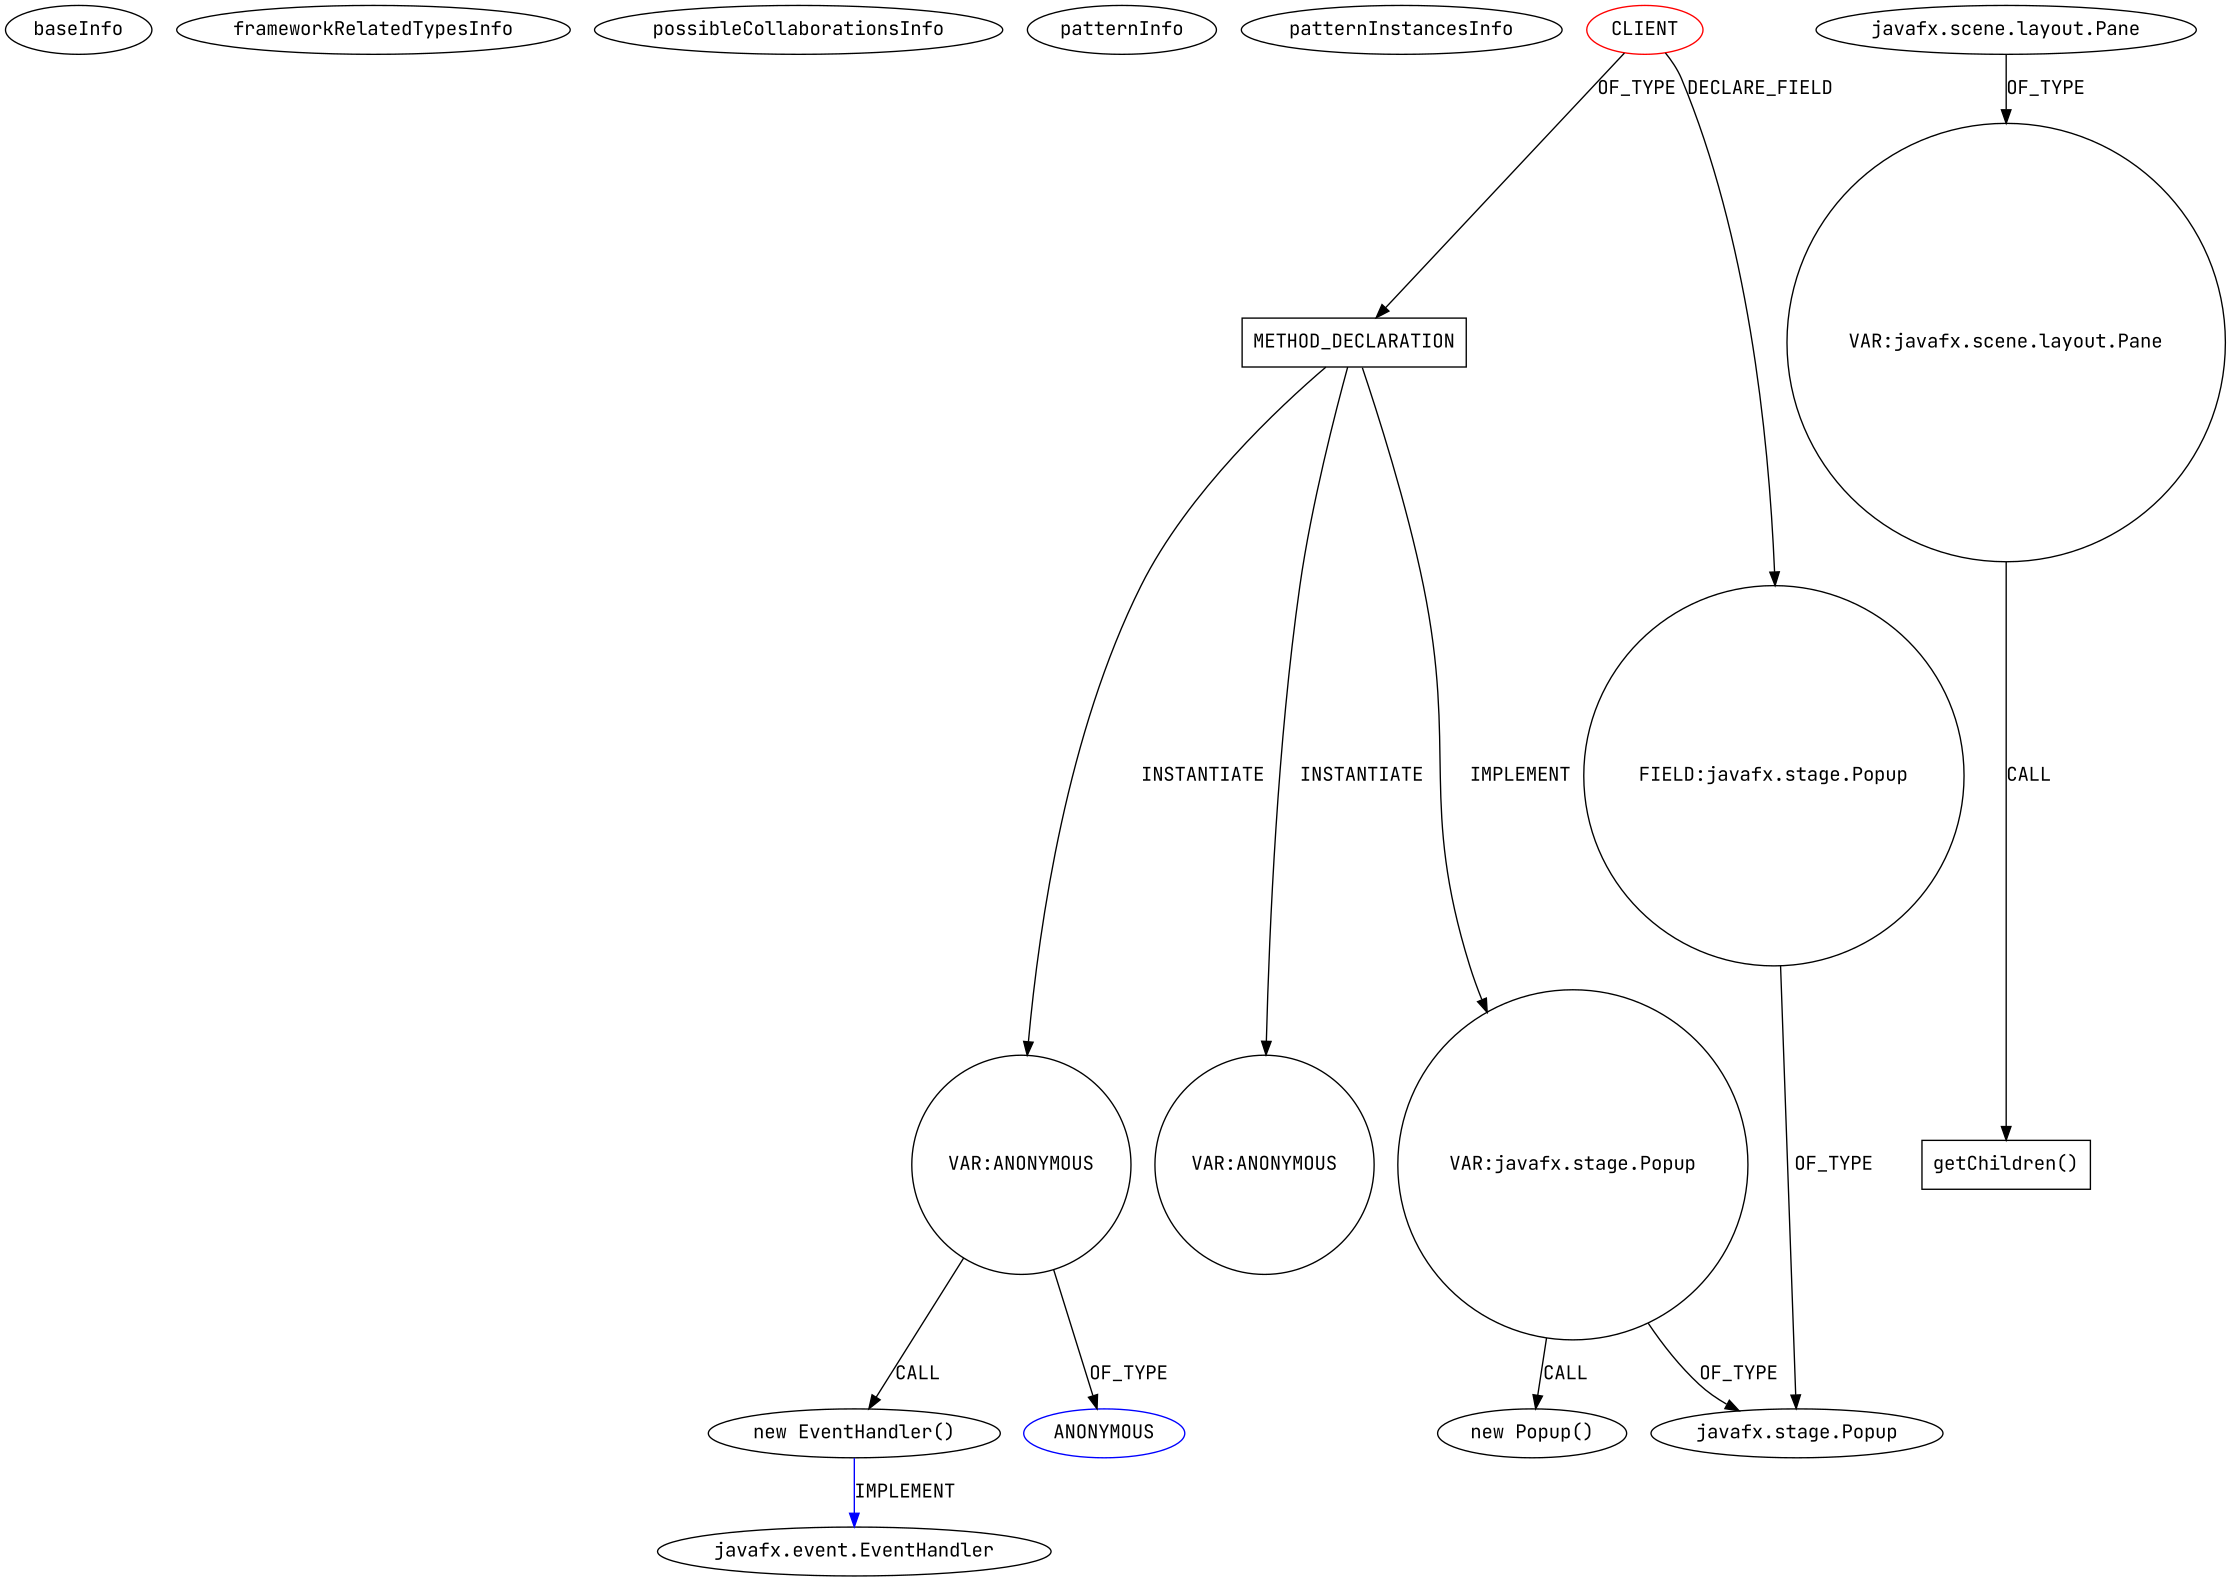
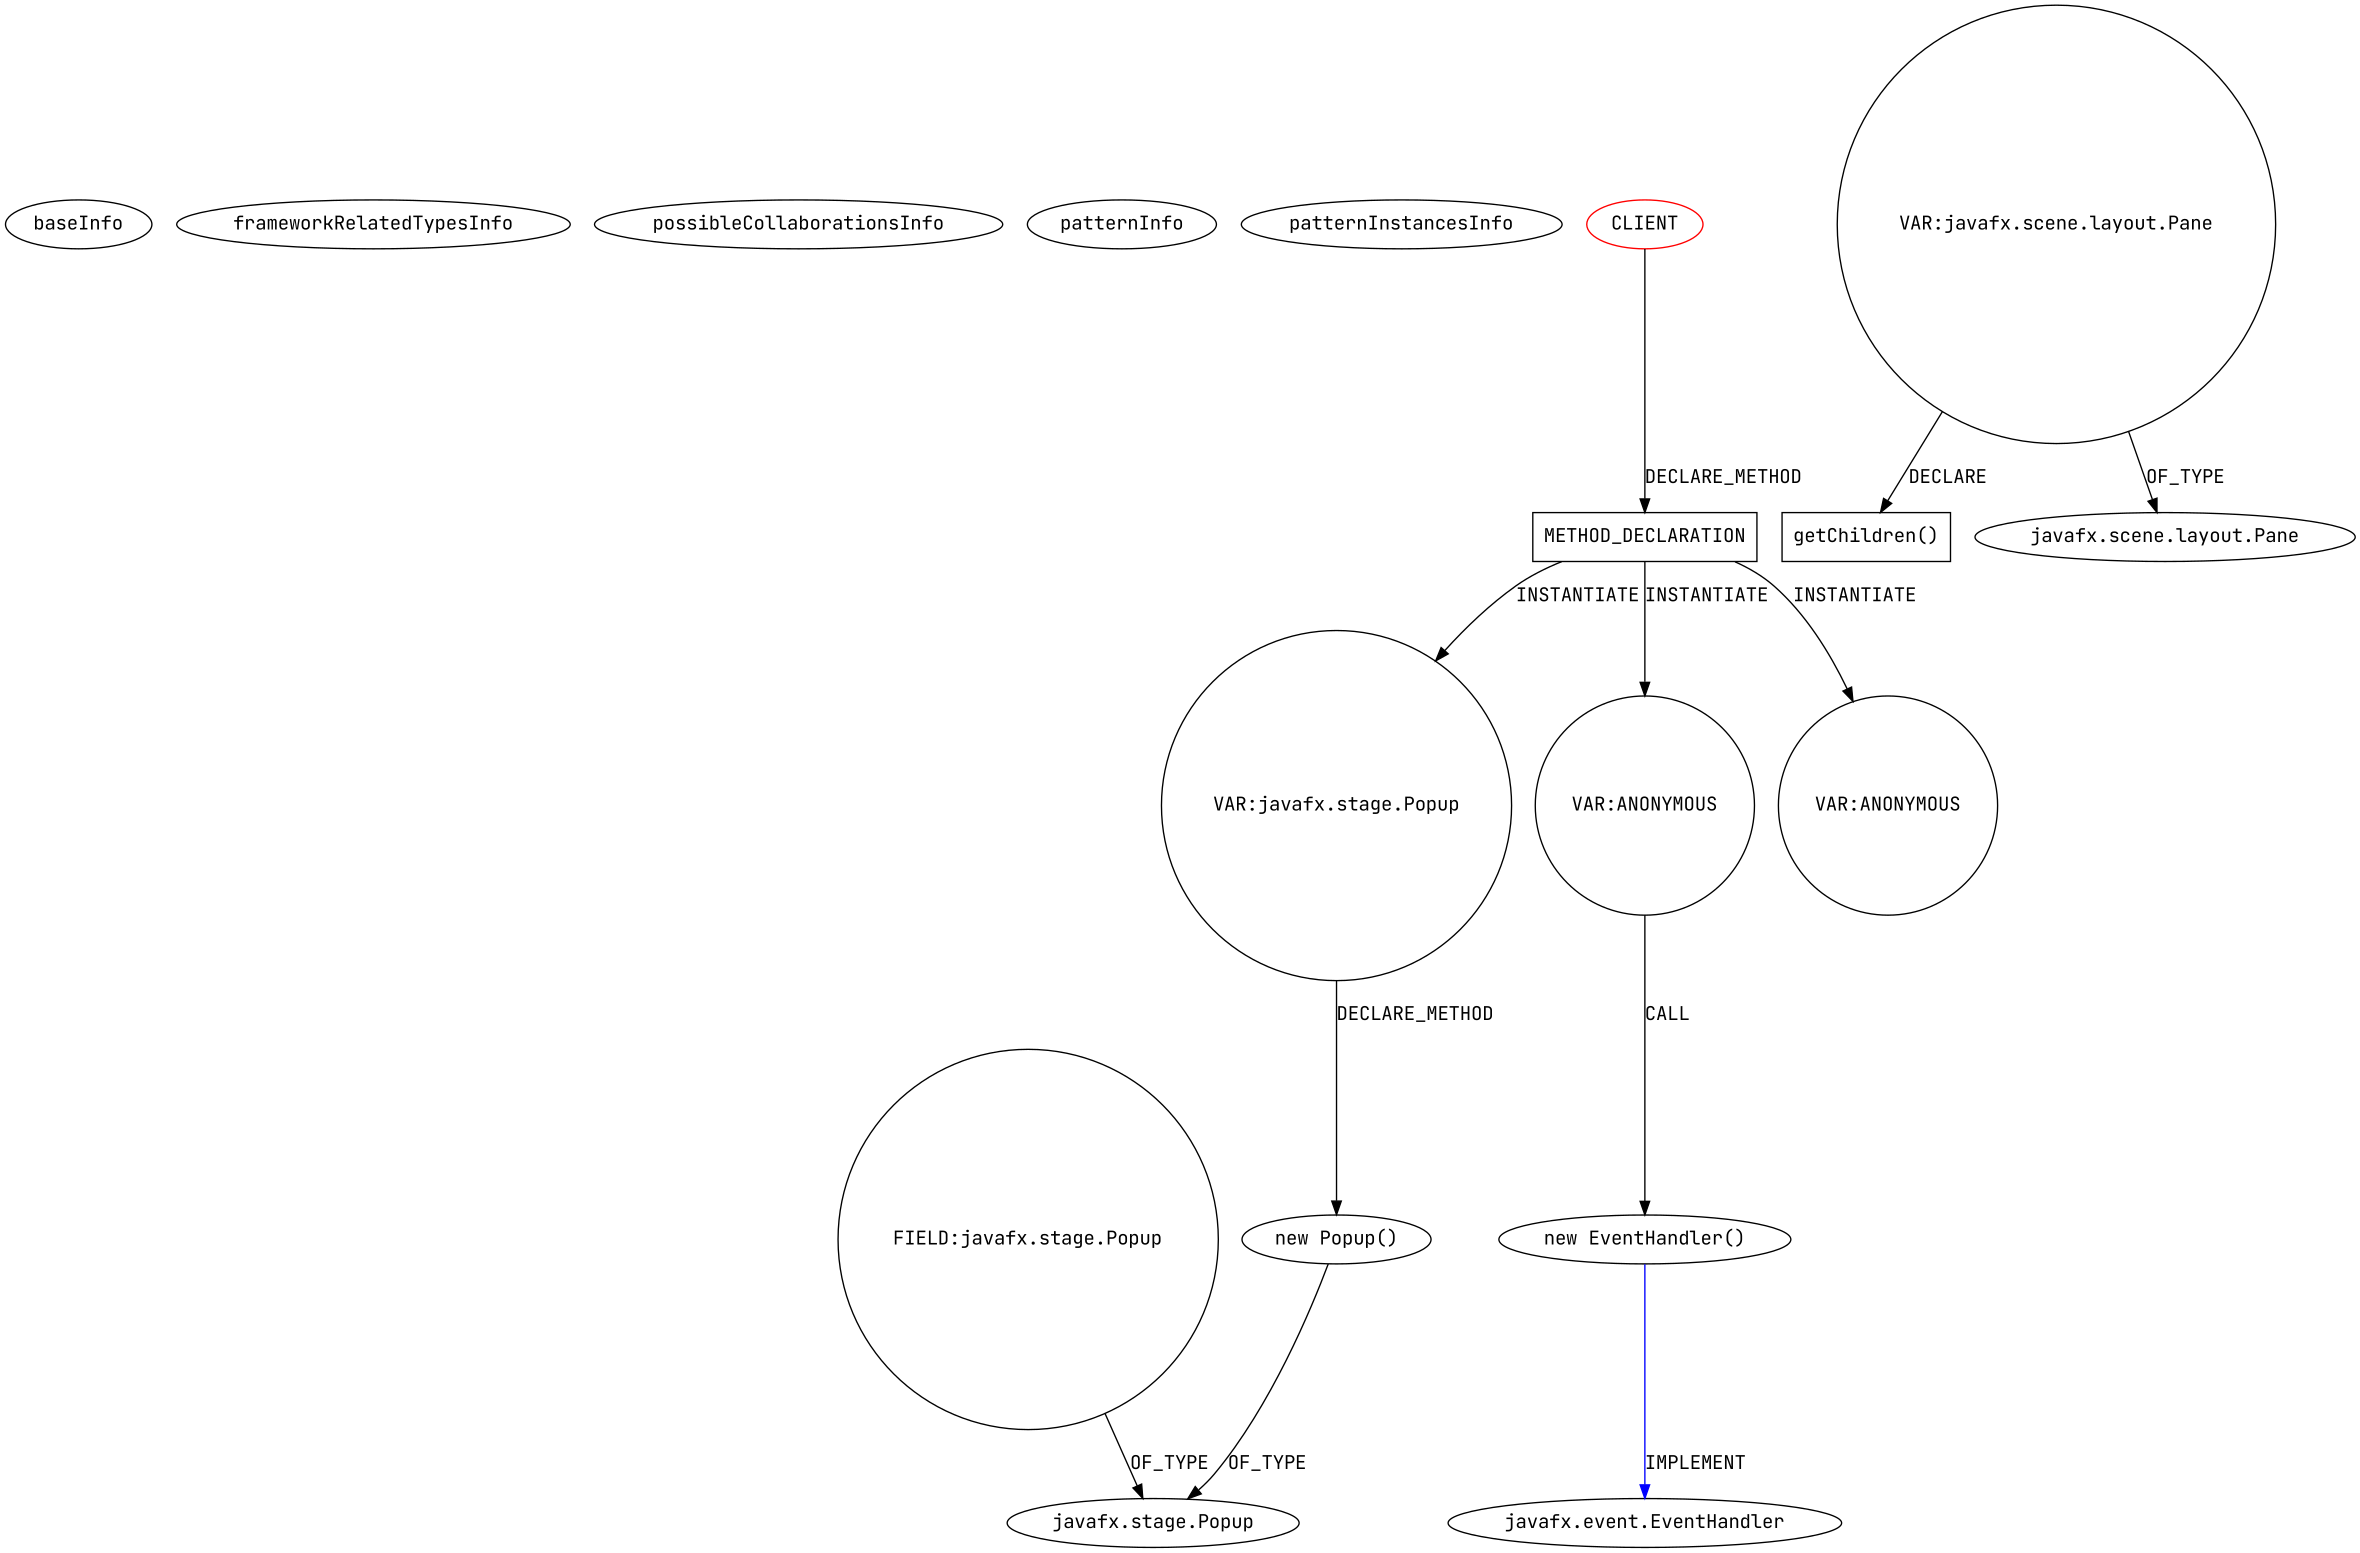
edge "javafx.scene.layout.Pane" -> "VAR:javafx.scene.layout.Pane": reversed
edge "CLIENT" -> "METHOD_DECLARATION": label "OF_TYPE" -> "DECLARE_METHOD"
edge "CLIENT" -> "FIELD:javafx.stage.Popup": removed, label "DECLARE_FIELD"
edge "METHOD_DECLARATION" -> "VAR:javafx.stage.Popup": label "IMPLEMENT" -> "INSTANTIATE"
edge "VAR:javafx.scene.layout.Pane" -> "getChildren()": label "CALL" -> "DECLARE"
edge "VAR:javafx.stage.Popup" -> "javafx.stage.Popup": now "new Popup()" -> "javafx.stage.Popup"
edge "VAR:javafx.stage.Popup" -> "new Popup()": label "CALL" -> "DECLARE_METHOD"
node "ANONYMOUS": removed
